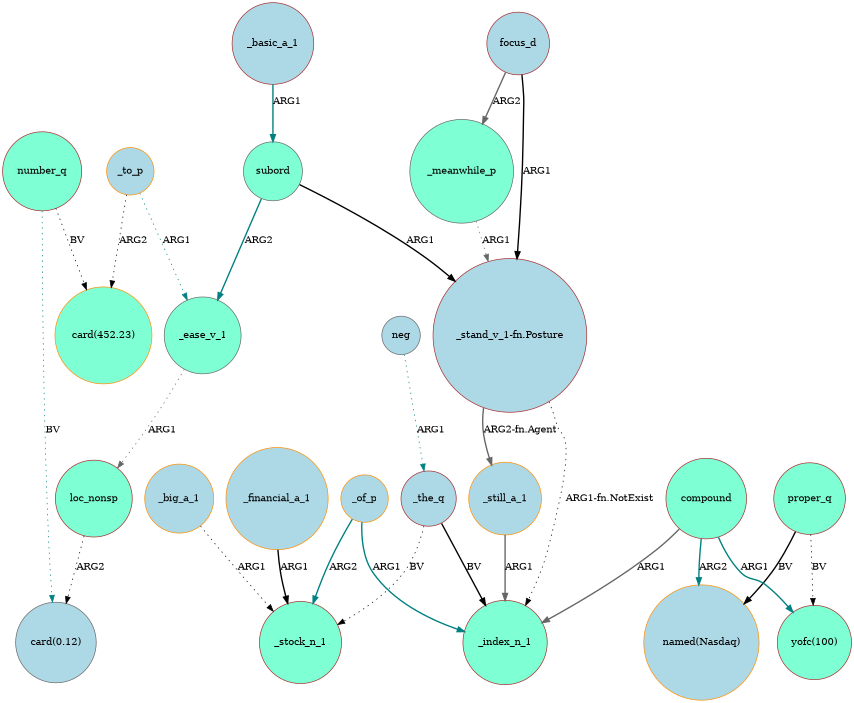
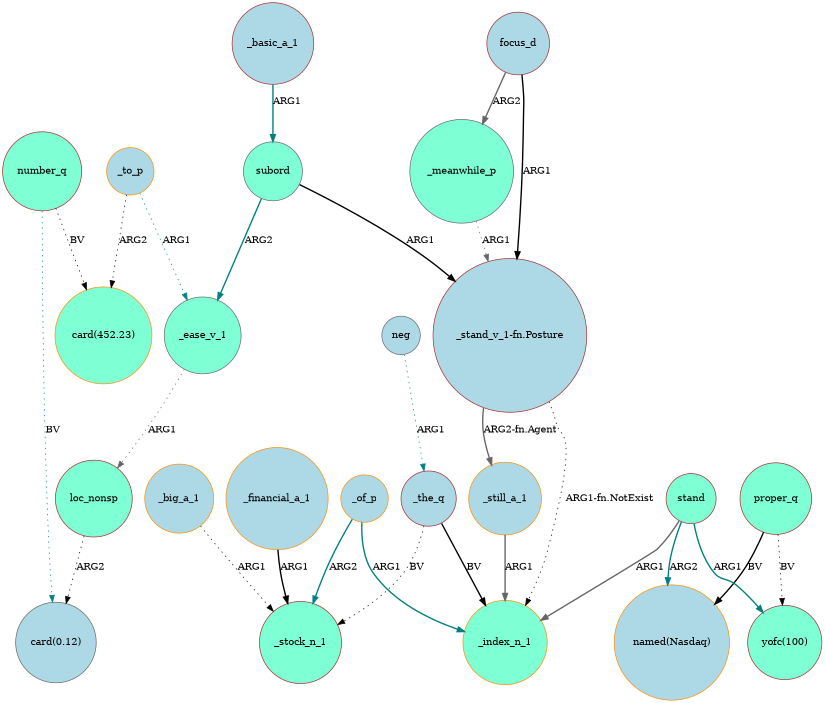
node "compound": label "compound" -> "stand"
node "_index_n_1": color brown -> darkorange
